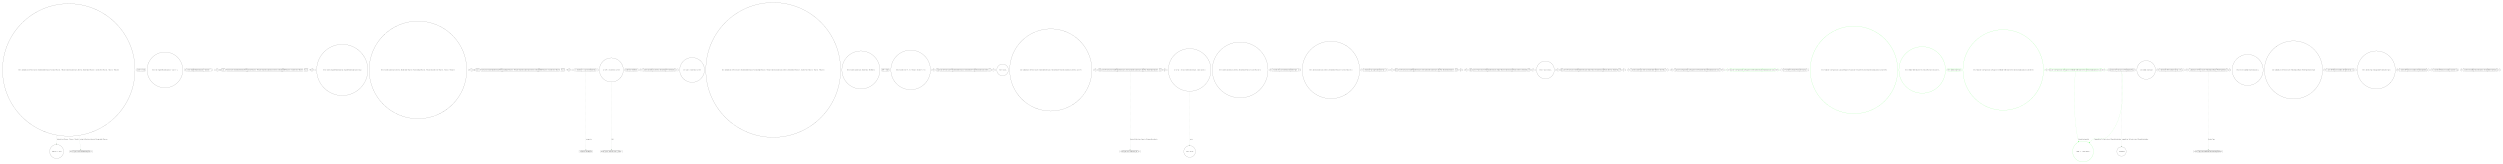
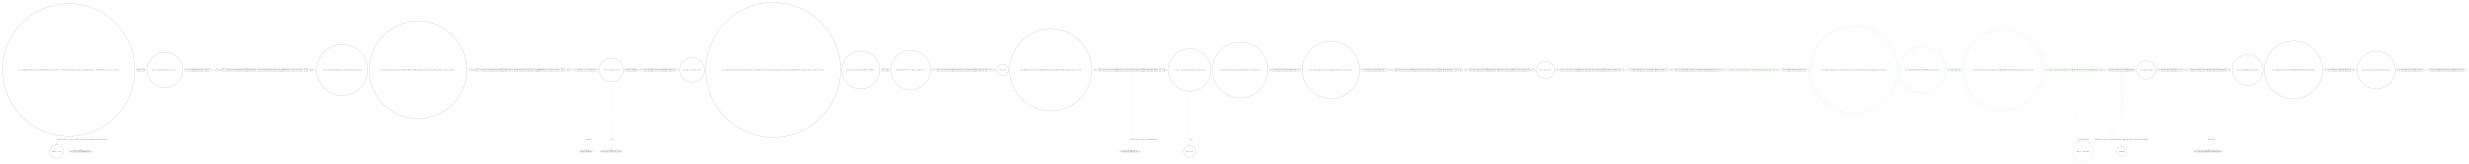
node "Entry System.Reflection.Assembly.GetCallingAssembly()": removed
